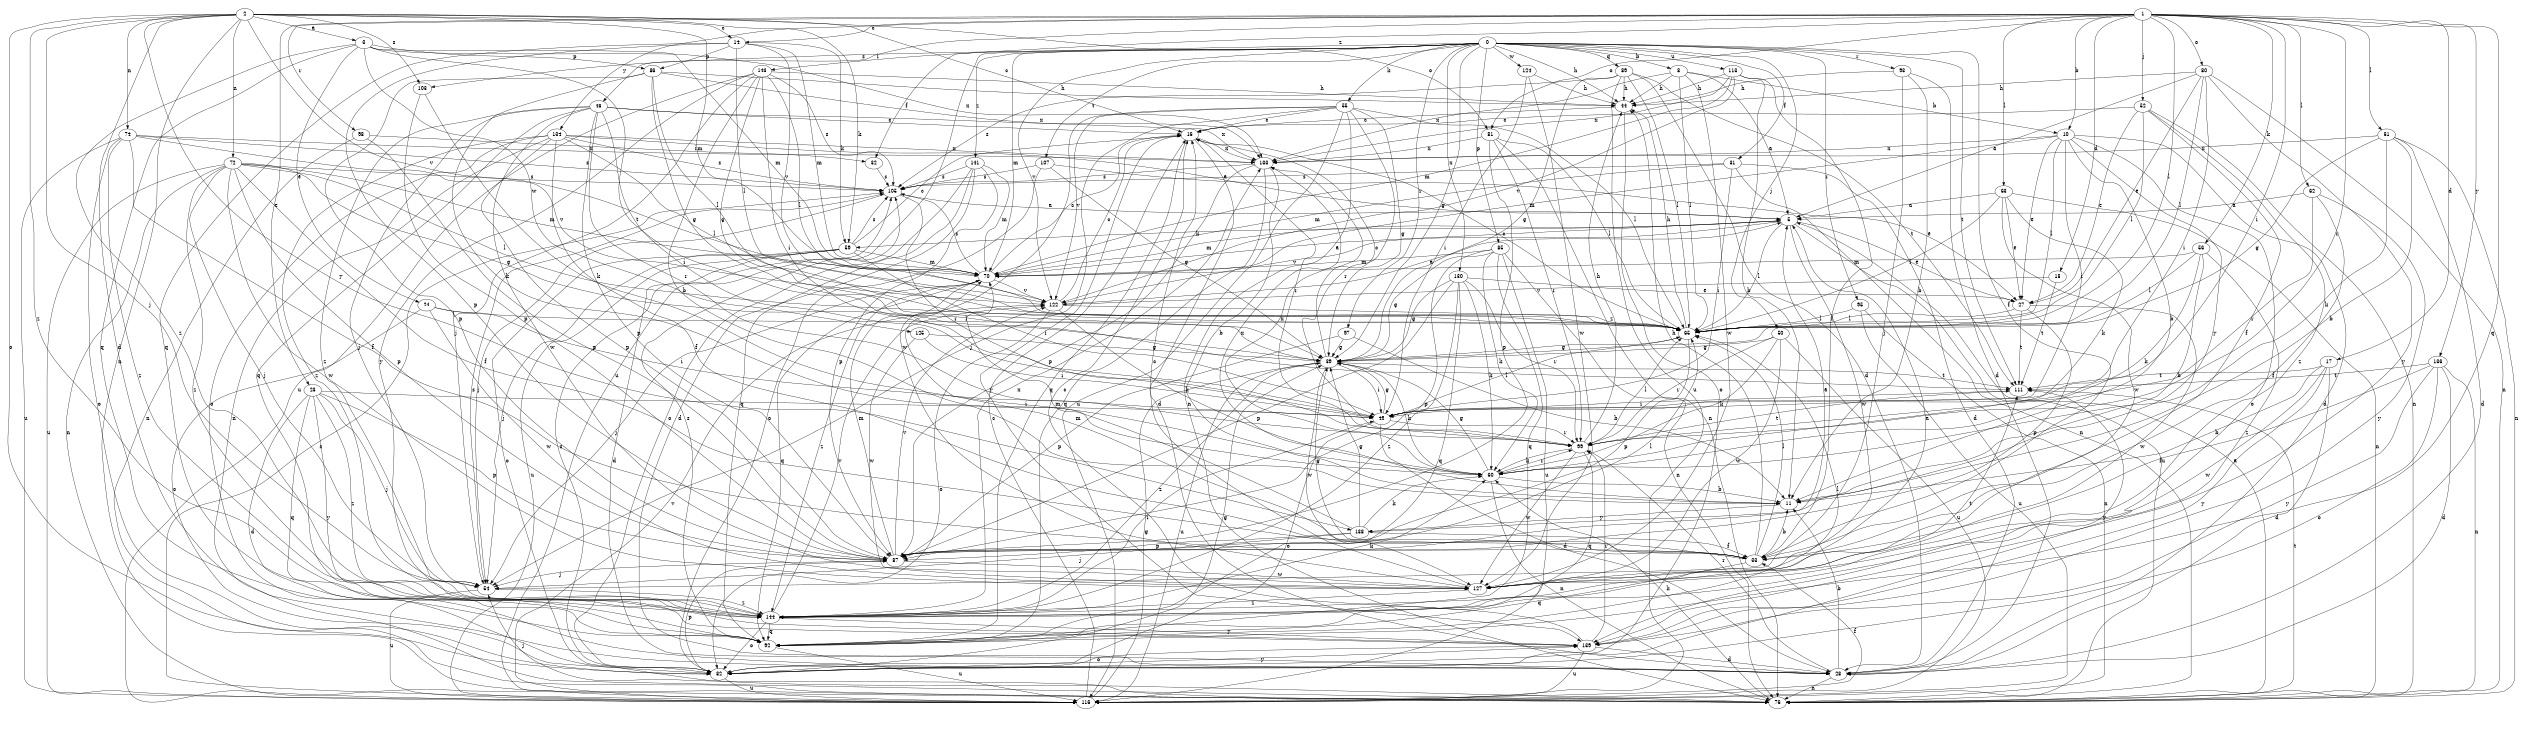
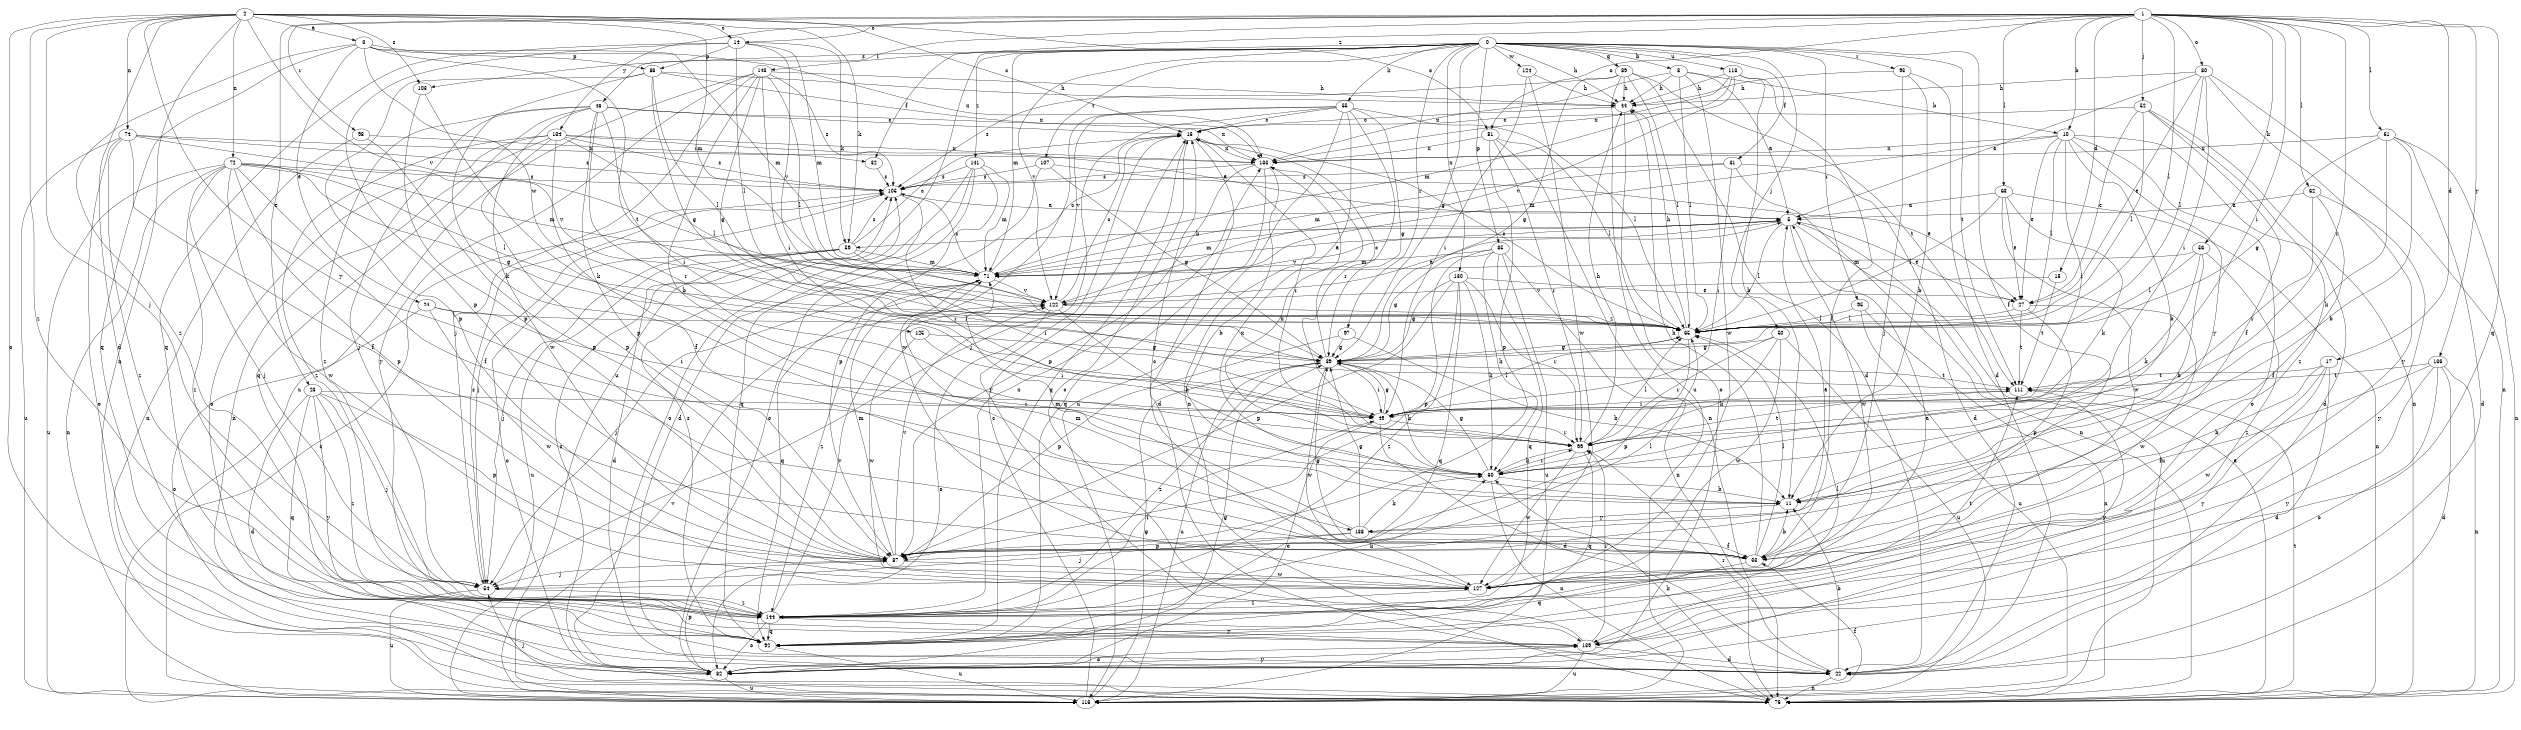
node "70": label "70" -> "71"
node "28": label "28" -> "22"
